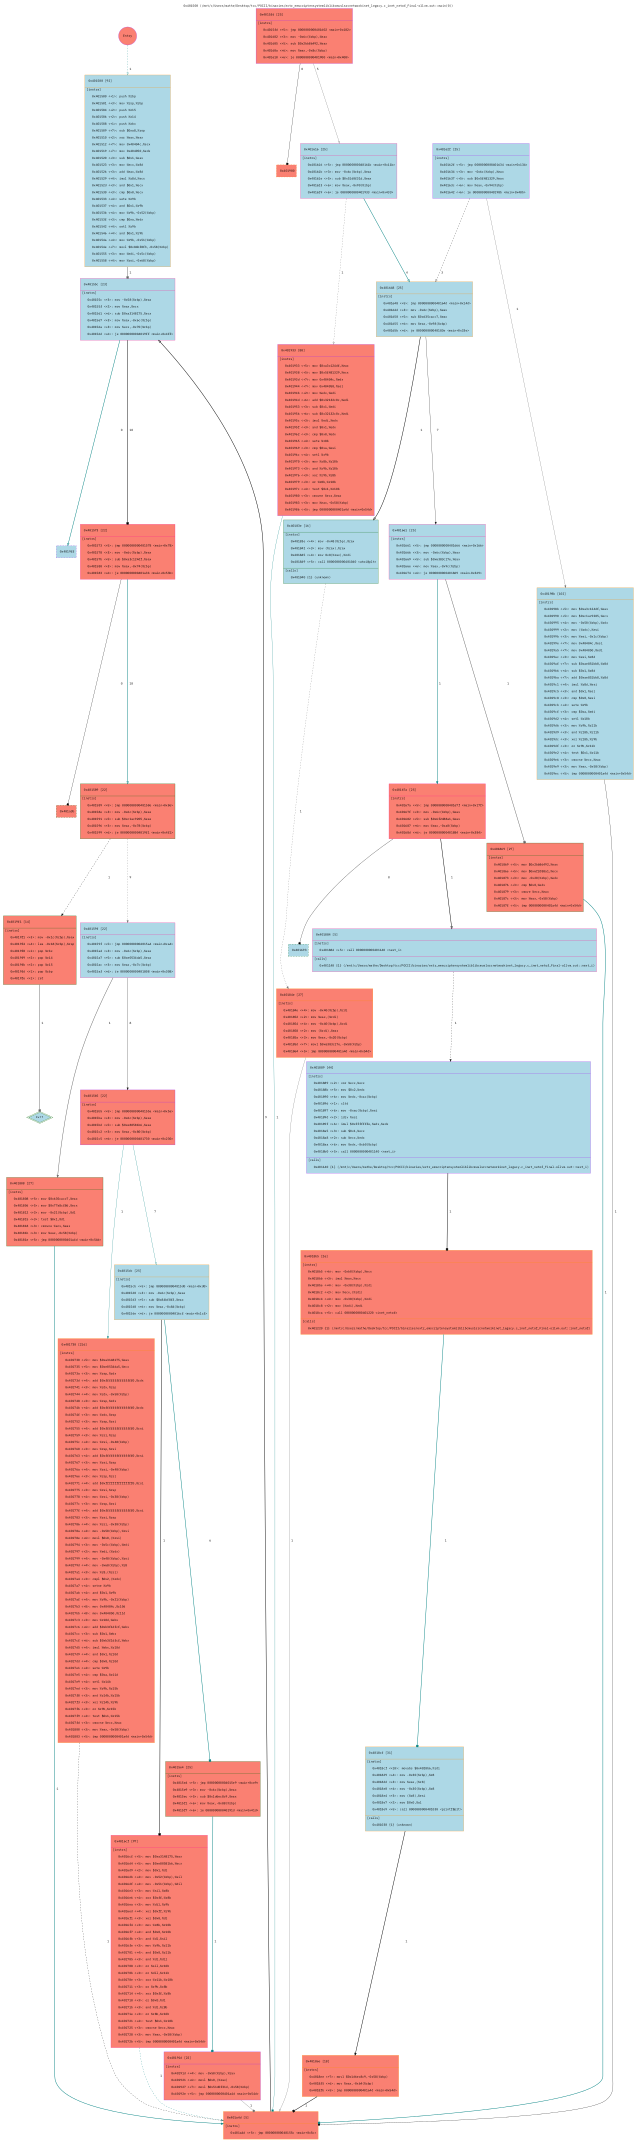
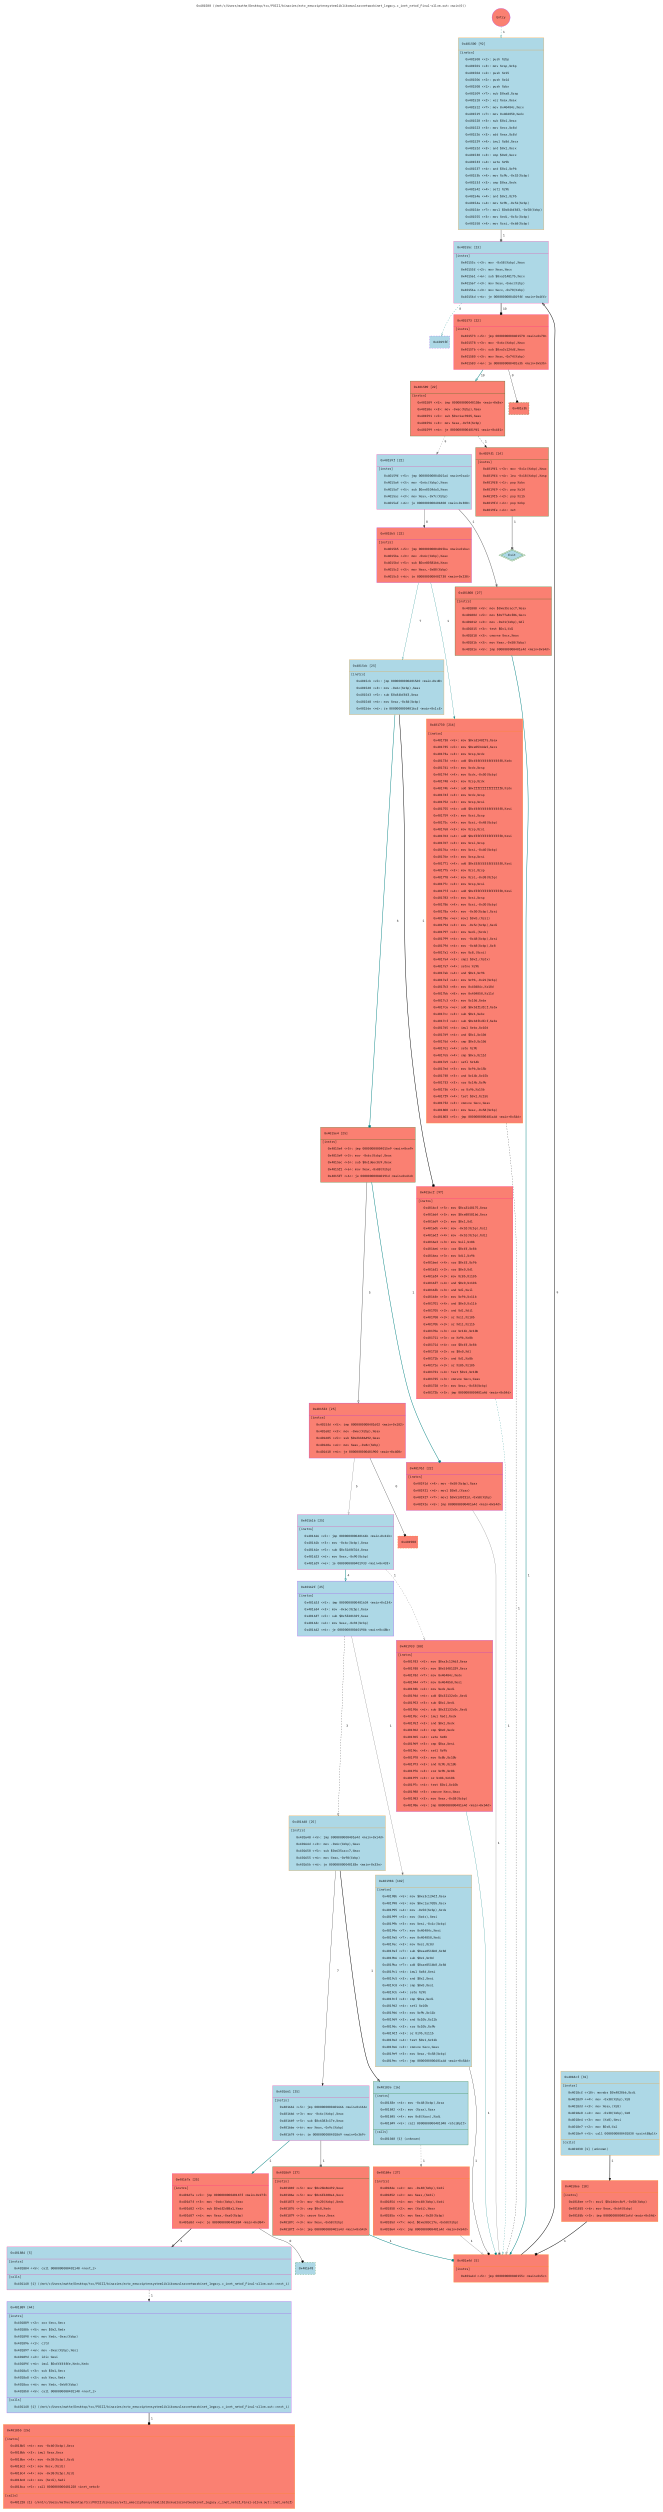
edge "0x401616 [25]" -> "0x401648 [25]": now "0x401616 [25]" -> "0x40162f [25]"
edge "0x40155c [23]" -> "0x4019ff": style bold -> dashed
edge "0x4015e4 [25]" -> "0x4015fd [25]": added, label "5"
edge "0x4018b5 [26]" -> "0x4018cf [31]": removed, label "1"
